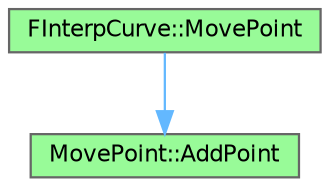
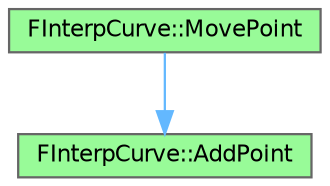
node "MovePoint::AddPoint": label "MovePoint::AddPoint" -> "FInterpCurve::AddPoint"
